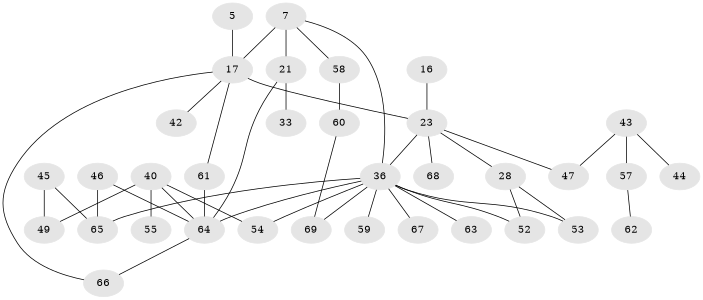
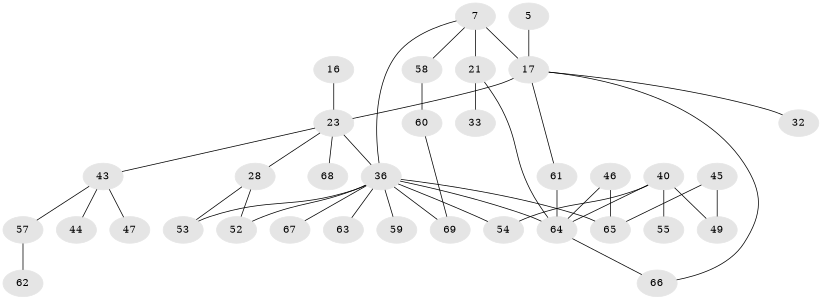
node "42": label "42" -> "32"
edge "23" -- "47": now "23" -- "43"
